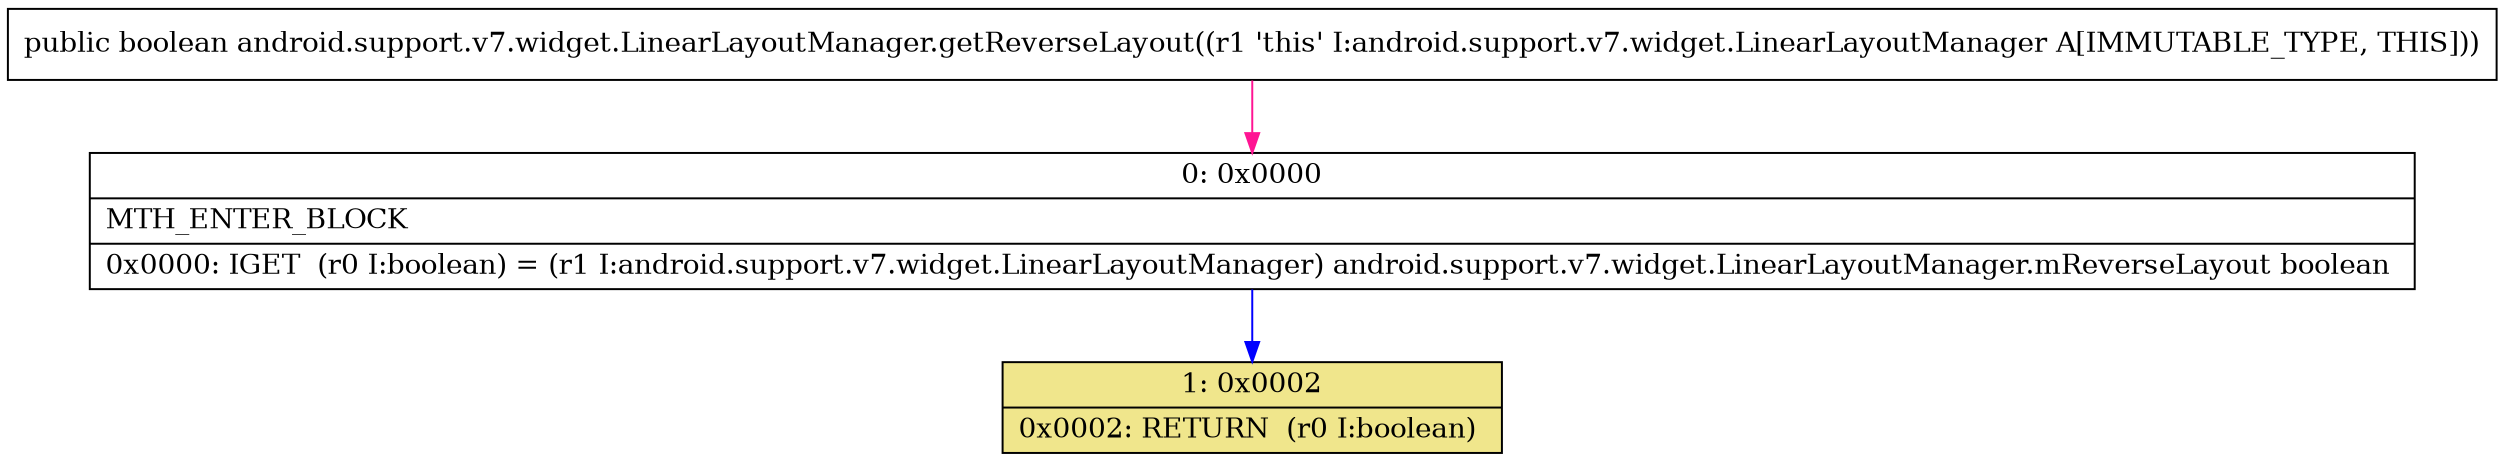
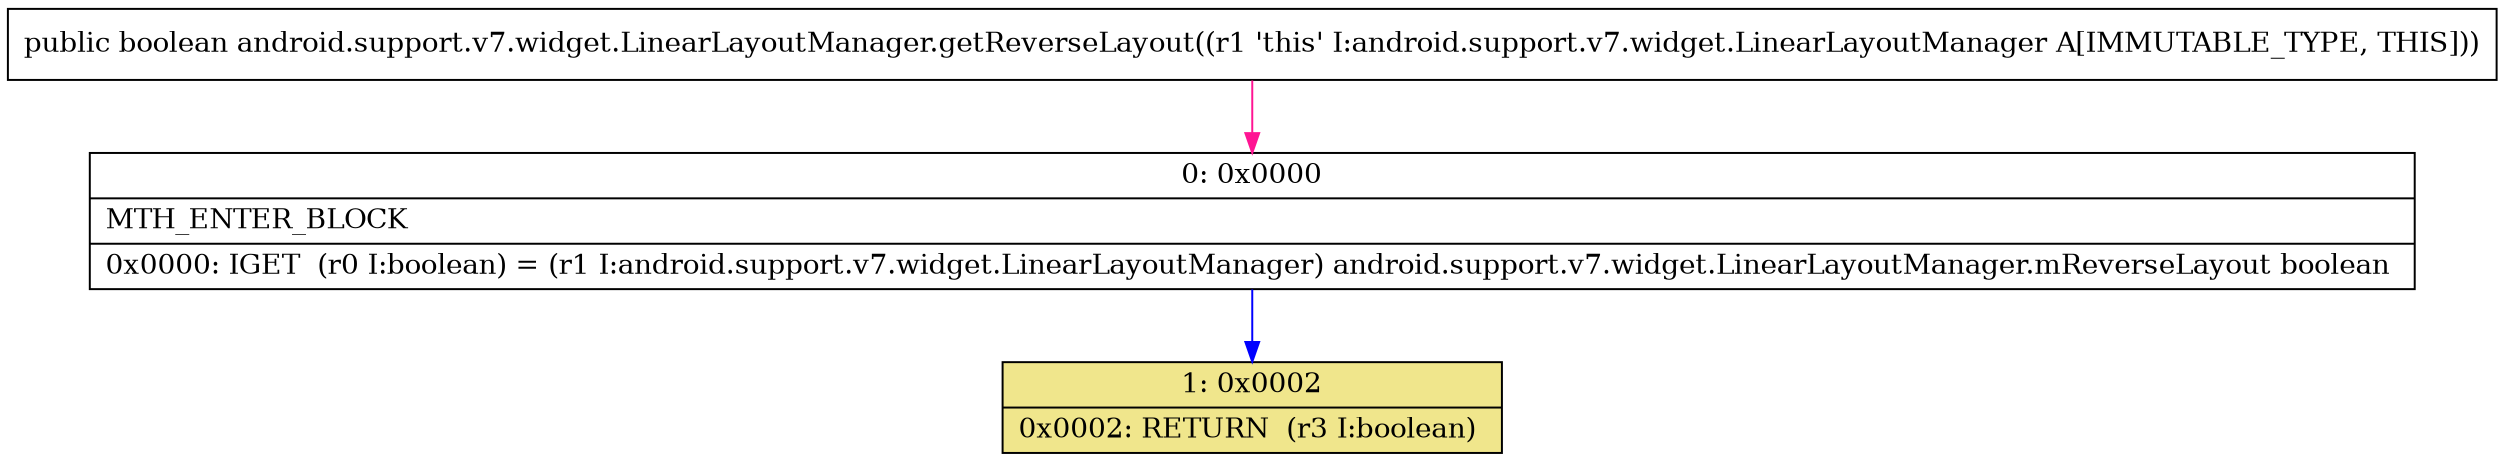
node "1: 0x0002": text "0x0002: RETURN  (r0 I:boolean)" -> "0x0002: RETURN  (r3 I:boolean)"
